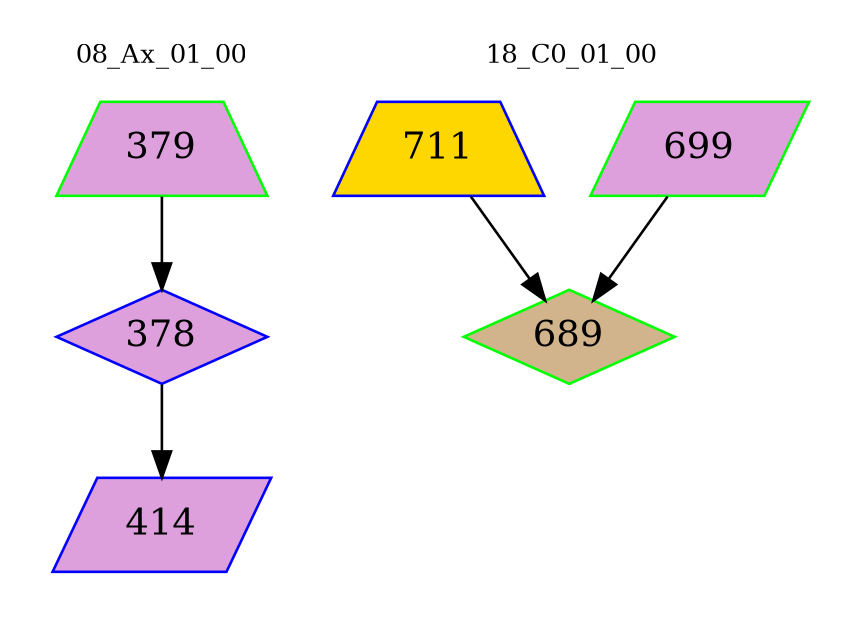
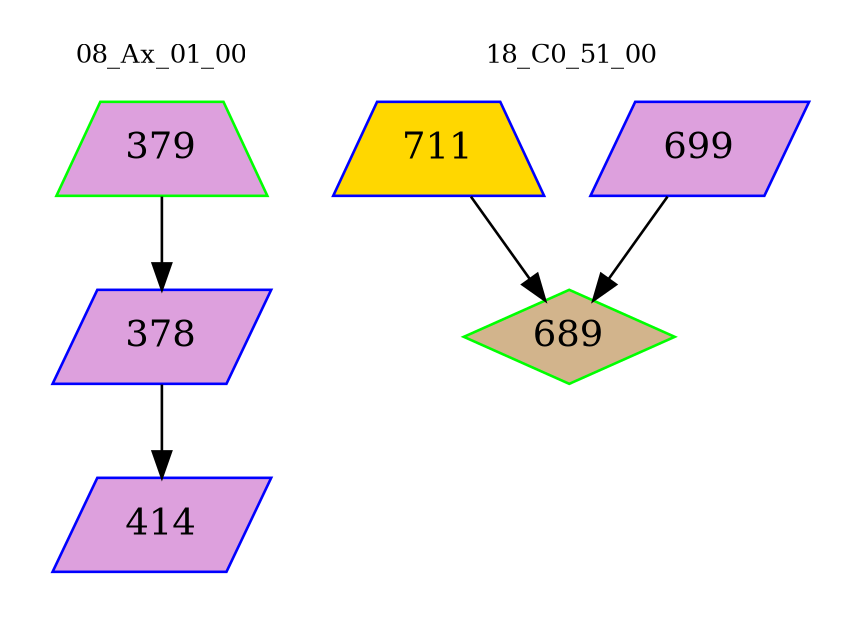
cluster "18_C0_01_00": label "18_C0_01_00" -> "18_C0_51_00"
node "699": color green -> blue
node "378": shape diamond -> parallelogram
